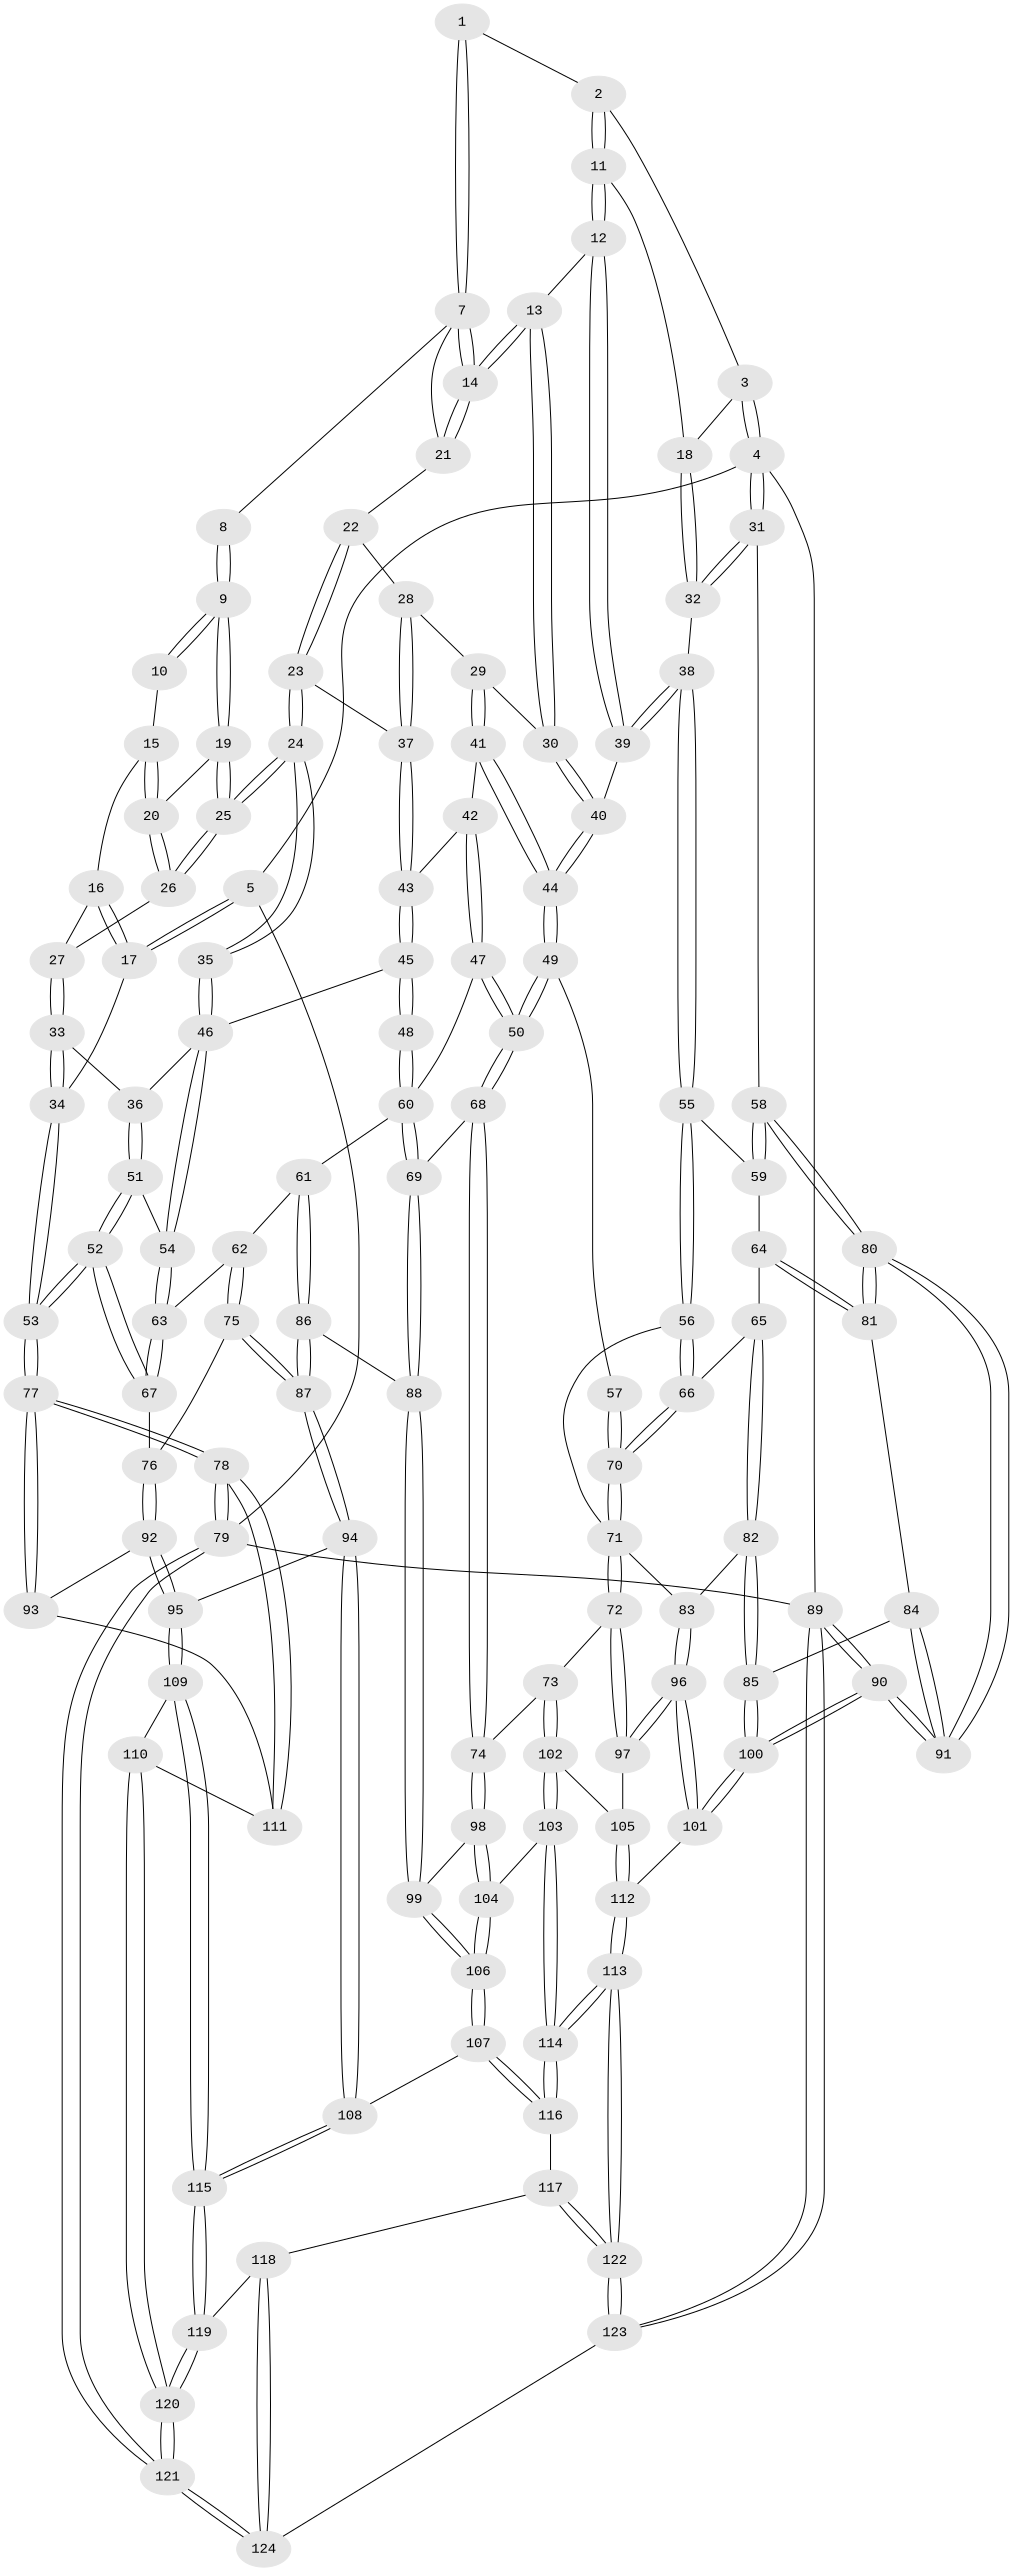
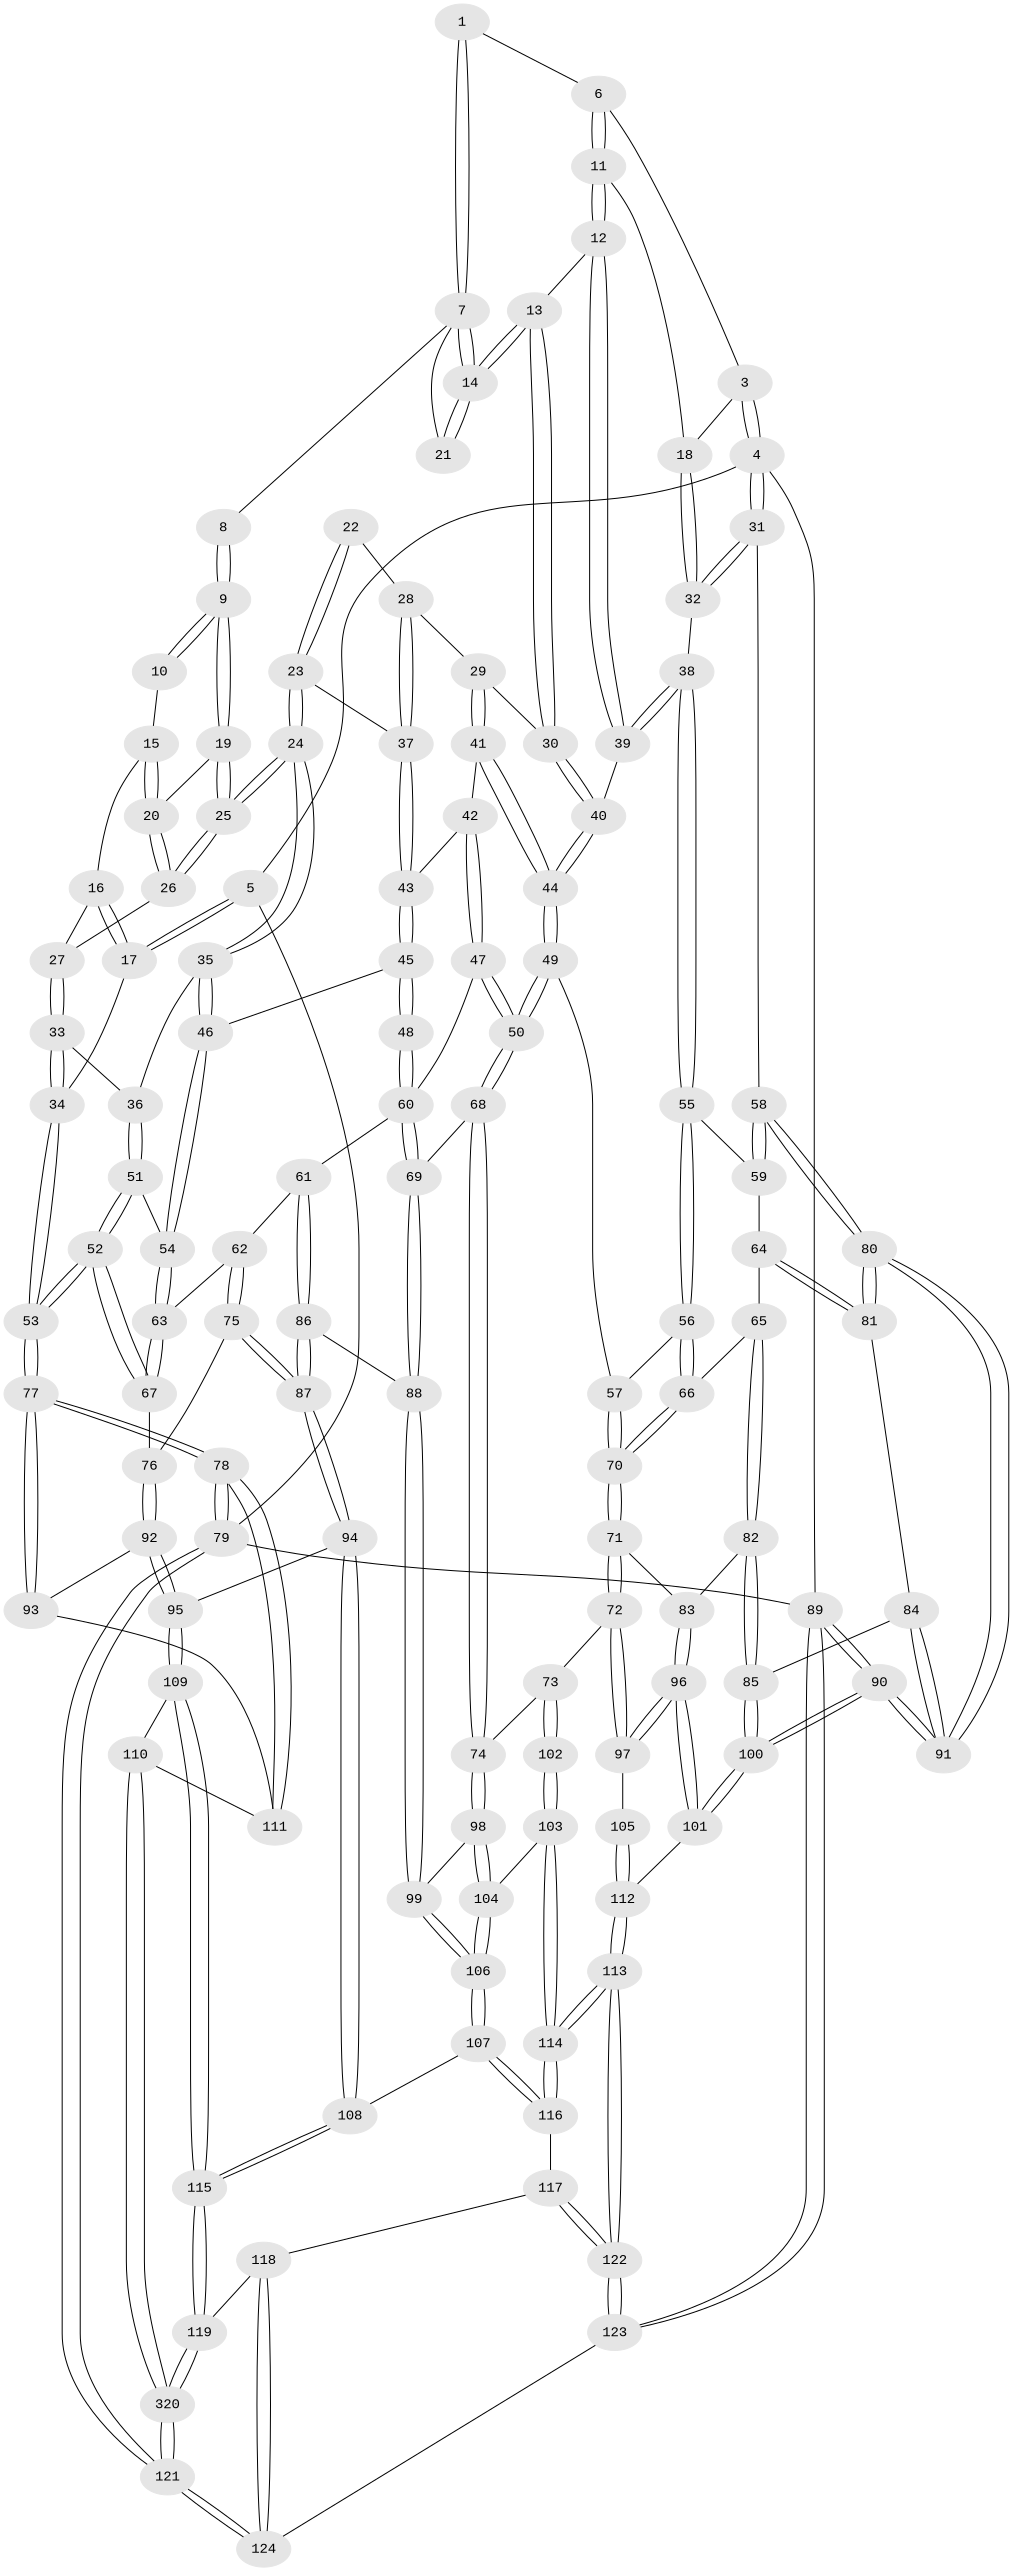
node "2": label "2" -> "6"
edge "21" -- "22": removed
edge "46" -- "36": now "35" -- "36"
edge "56" -- "71": now "56" -- "57"
edge "102" -- "105": removed
node "120": label "120" -> "320"
